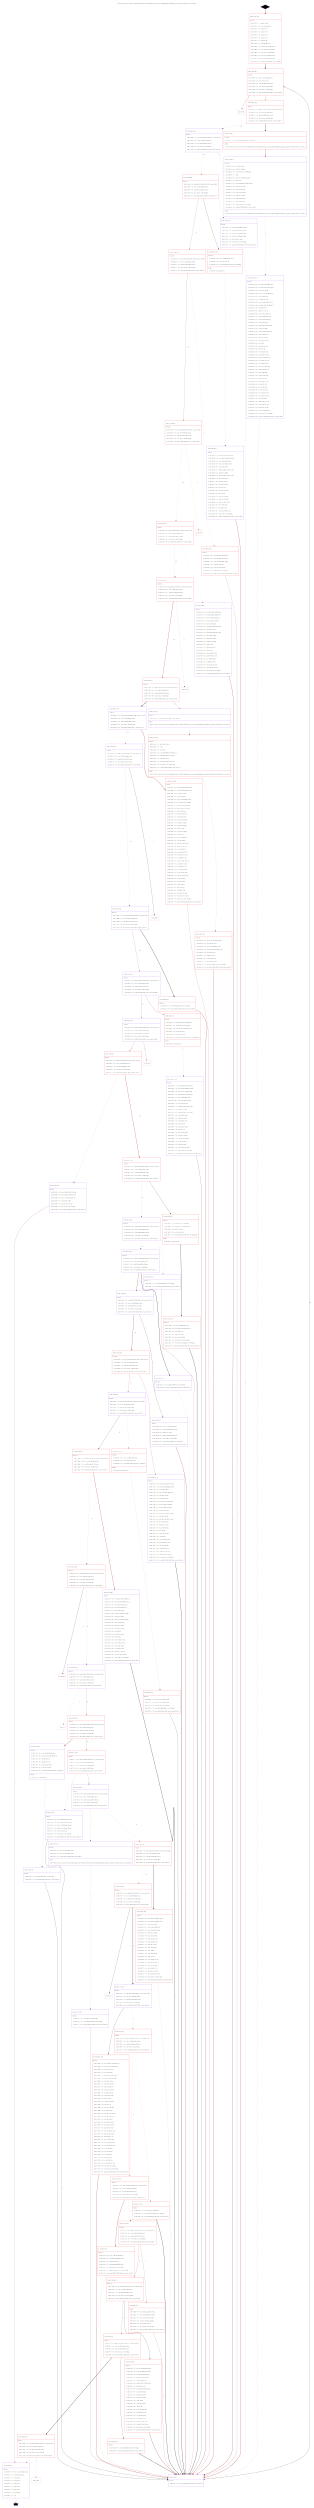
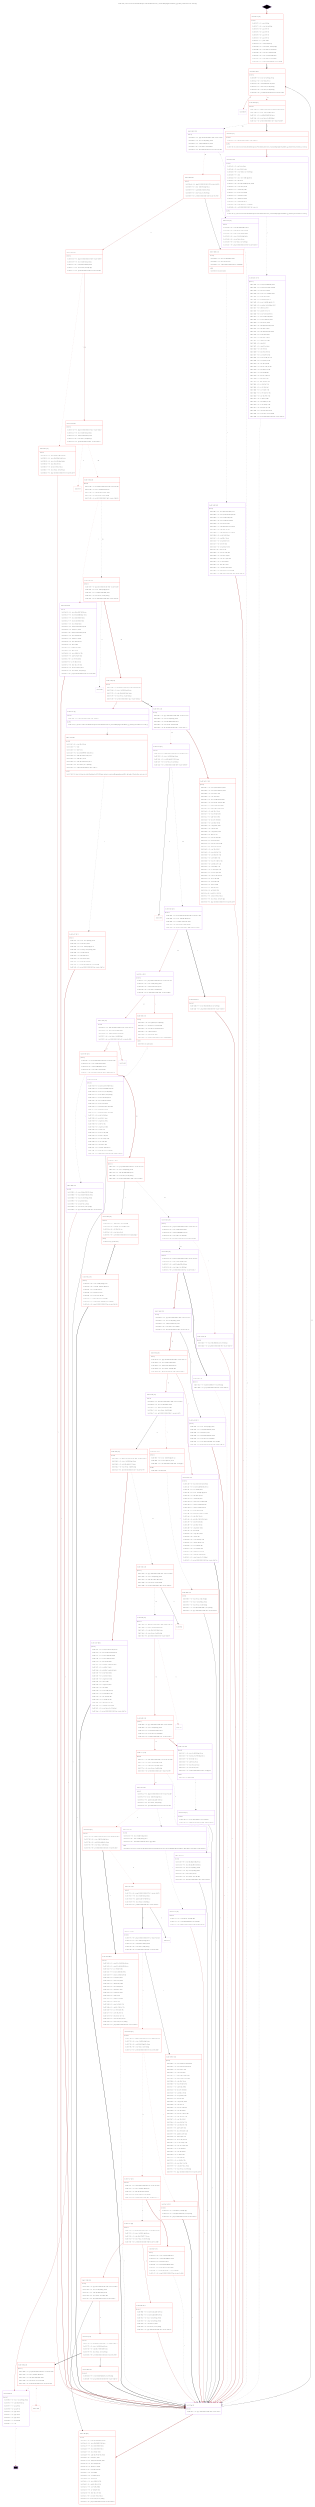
edge "0x401a9f [88]" -> "0x401fee [5]": reversed
